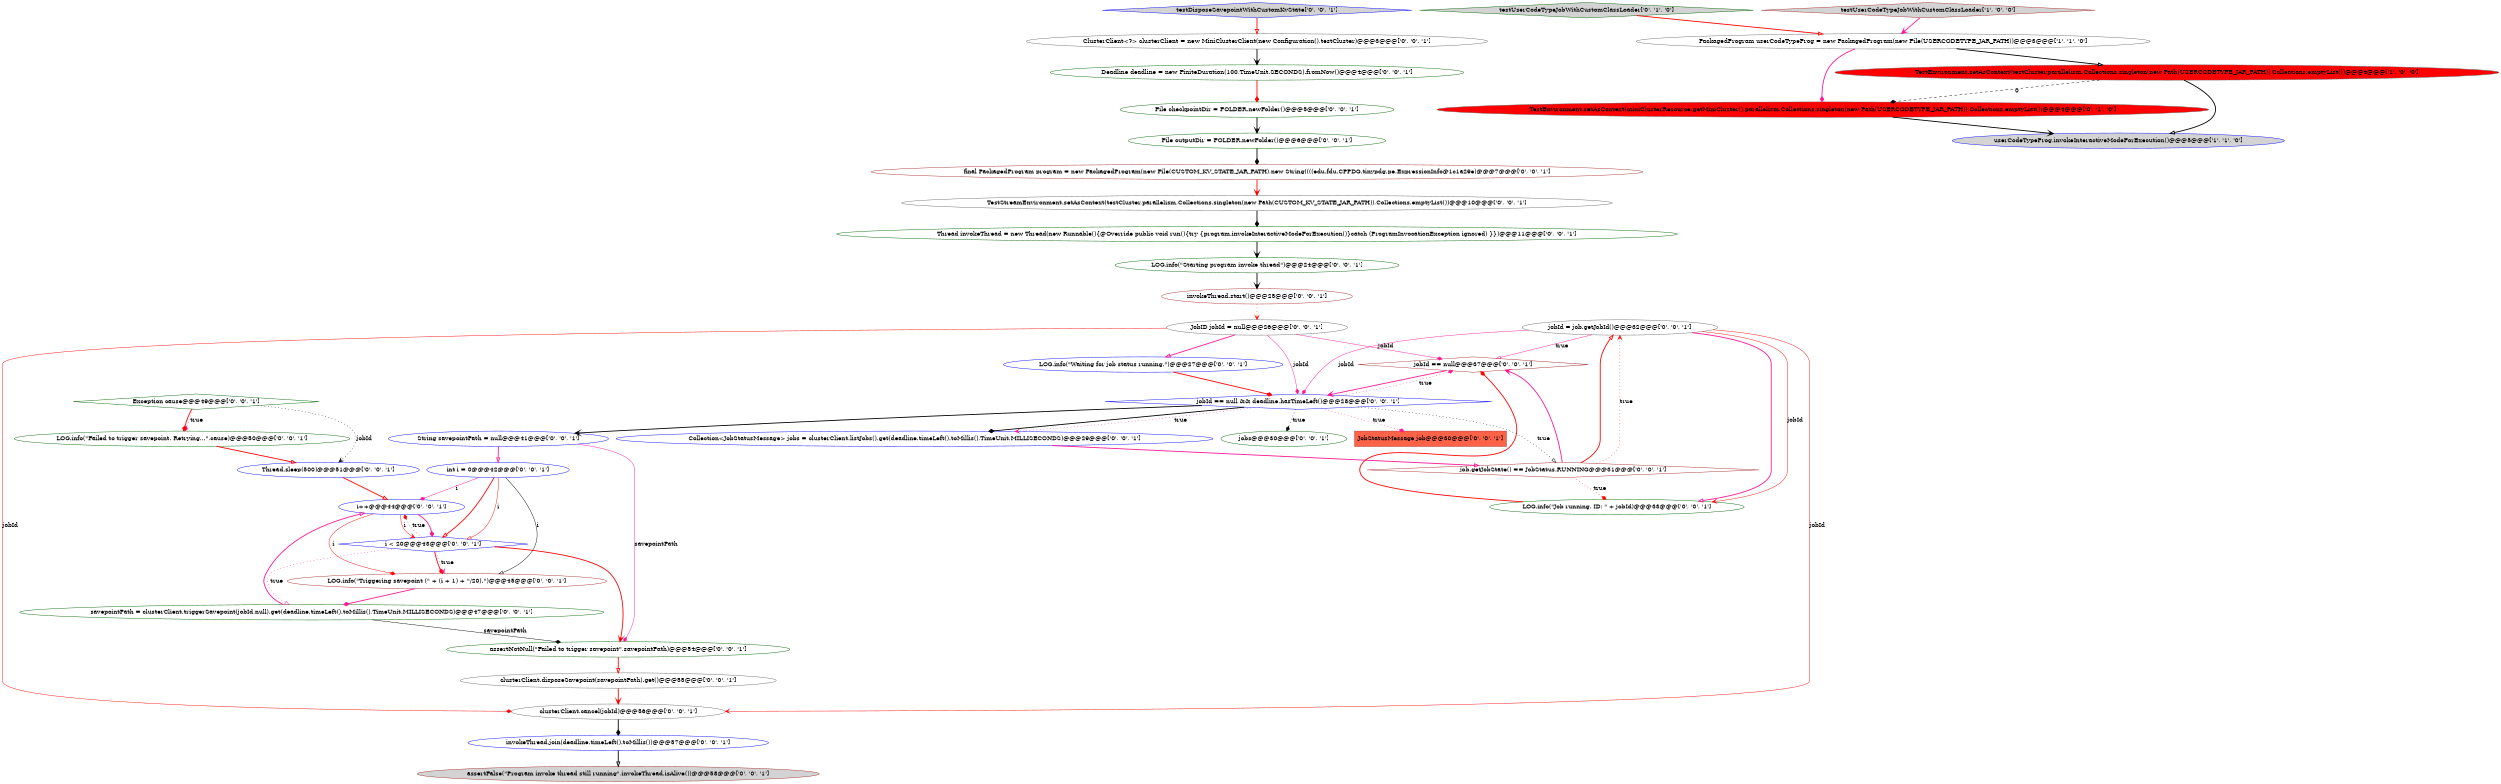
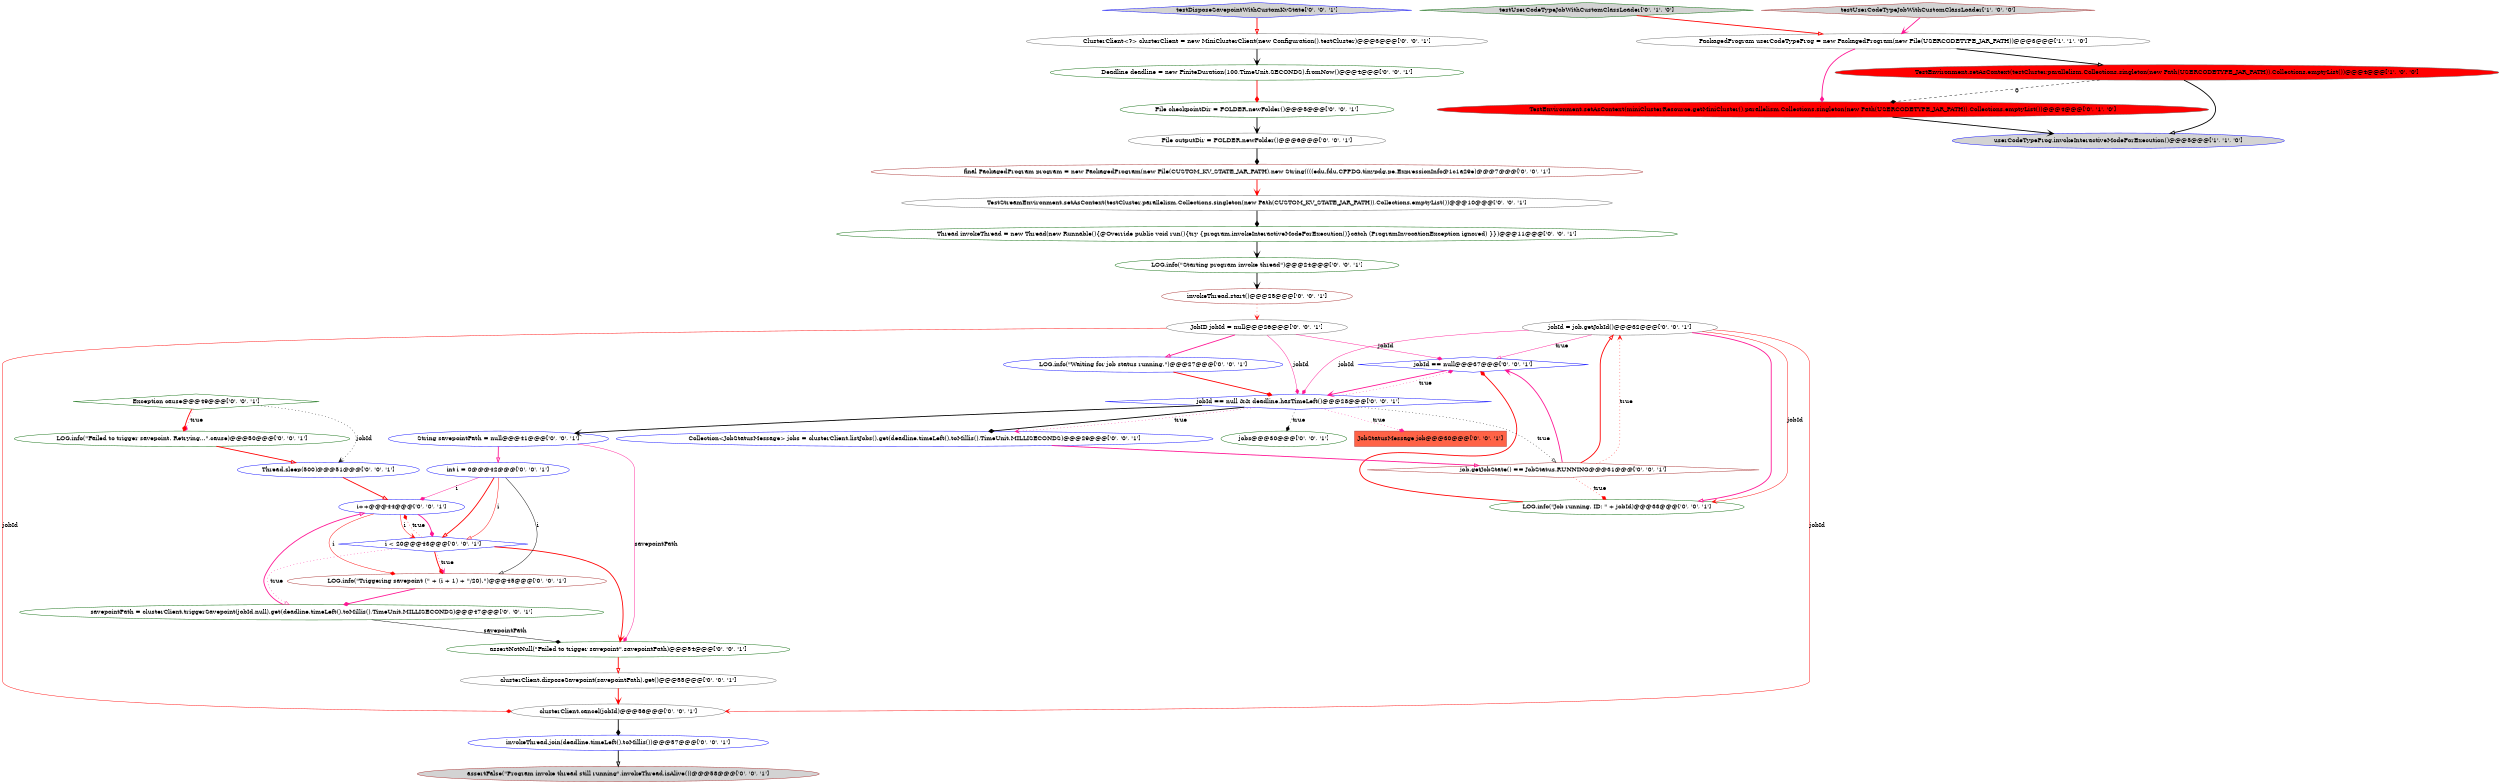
node "File outputDir = FOLDER.newFolder()@@@6@@@['0', '0', '1']": color darkgreen -> gray40
node "jobId == null@@@37@@@['0', '0', '1']": color brown -> blue
